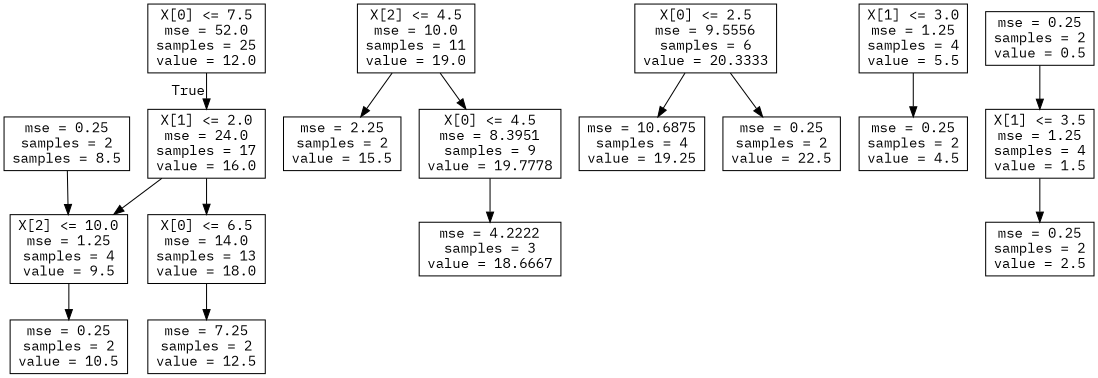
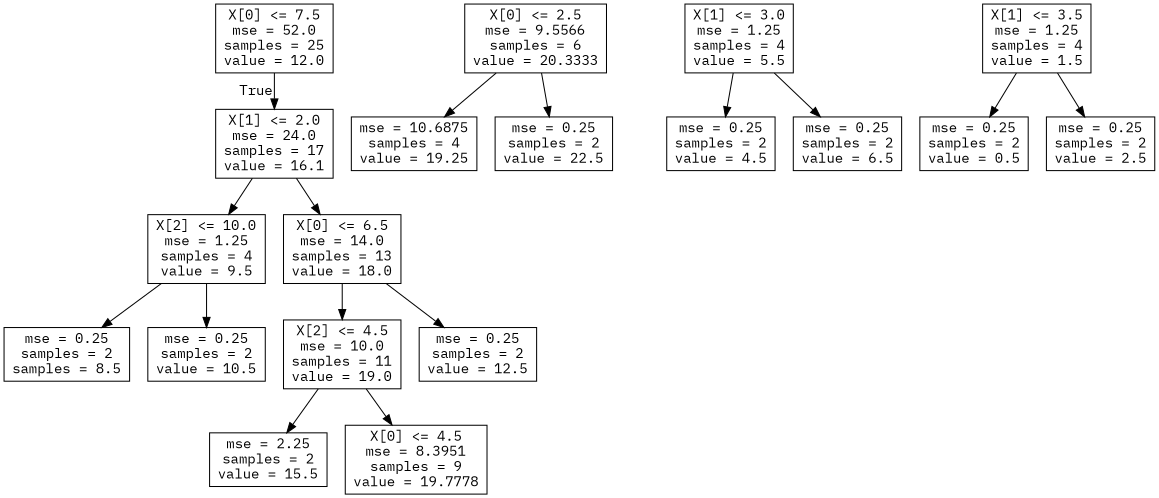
node "X[0] <= 2.5 mse = 9.5556 samples = 6 value = 20.3333": label "X[0] <= 2.5 mse = 9.5556 samples = 6 value = 20.3333" -> "X[0] <= 2.5 mse = 9.5566 samples = 6 value = 20.3333"
edge "mse = 0.25 samples = 2 value = 0.5" -> "X[1] <= 3.5 mse = 1.25 samples = 4 value = 1.5": reversed
node "X[1] <= 2.0 mse = 24.0 samples = 17 value = 16.0": label "X[1] <= 2.0 mse = 24.0 samples = 17 value = 16.0" -> "X[1] <= 2.0 mse = 24.0 samples = 17 value = 16.1"
node "mse = 0.25 samples = 2 value = 6.5": added
edge "mse = 0.25 samples = 2 samples = 8.5" -> "X[2] <= 10.0 mse = 1.25 samples = 4 value = 9.5": reversed
node "mse = 4.2222 samples = 3 value = 18.6667": removed
edge "X[0] <= 6.5 mse = 14.0 samples = 13 value = 18.0" -> "X[2] <= 4.5 mse = 10.0 samples = 11 value = 19.0": added
node "mse = 7.25 samples = 2 value = 12.5": label "mse = 7.25 samples = 2 value = 12.5" -> "mse = 0.25 samples = 2 value = 12.5"
